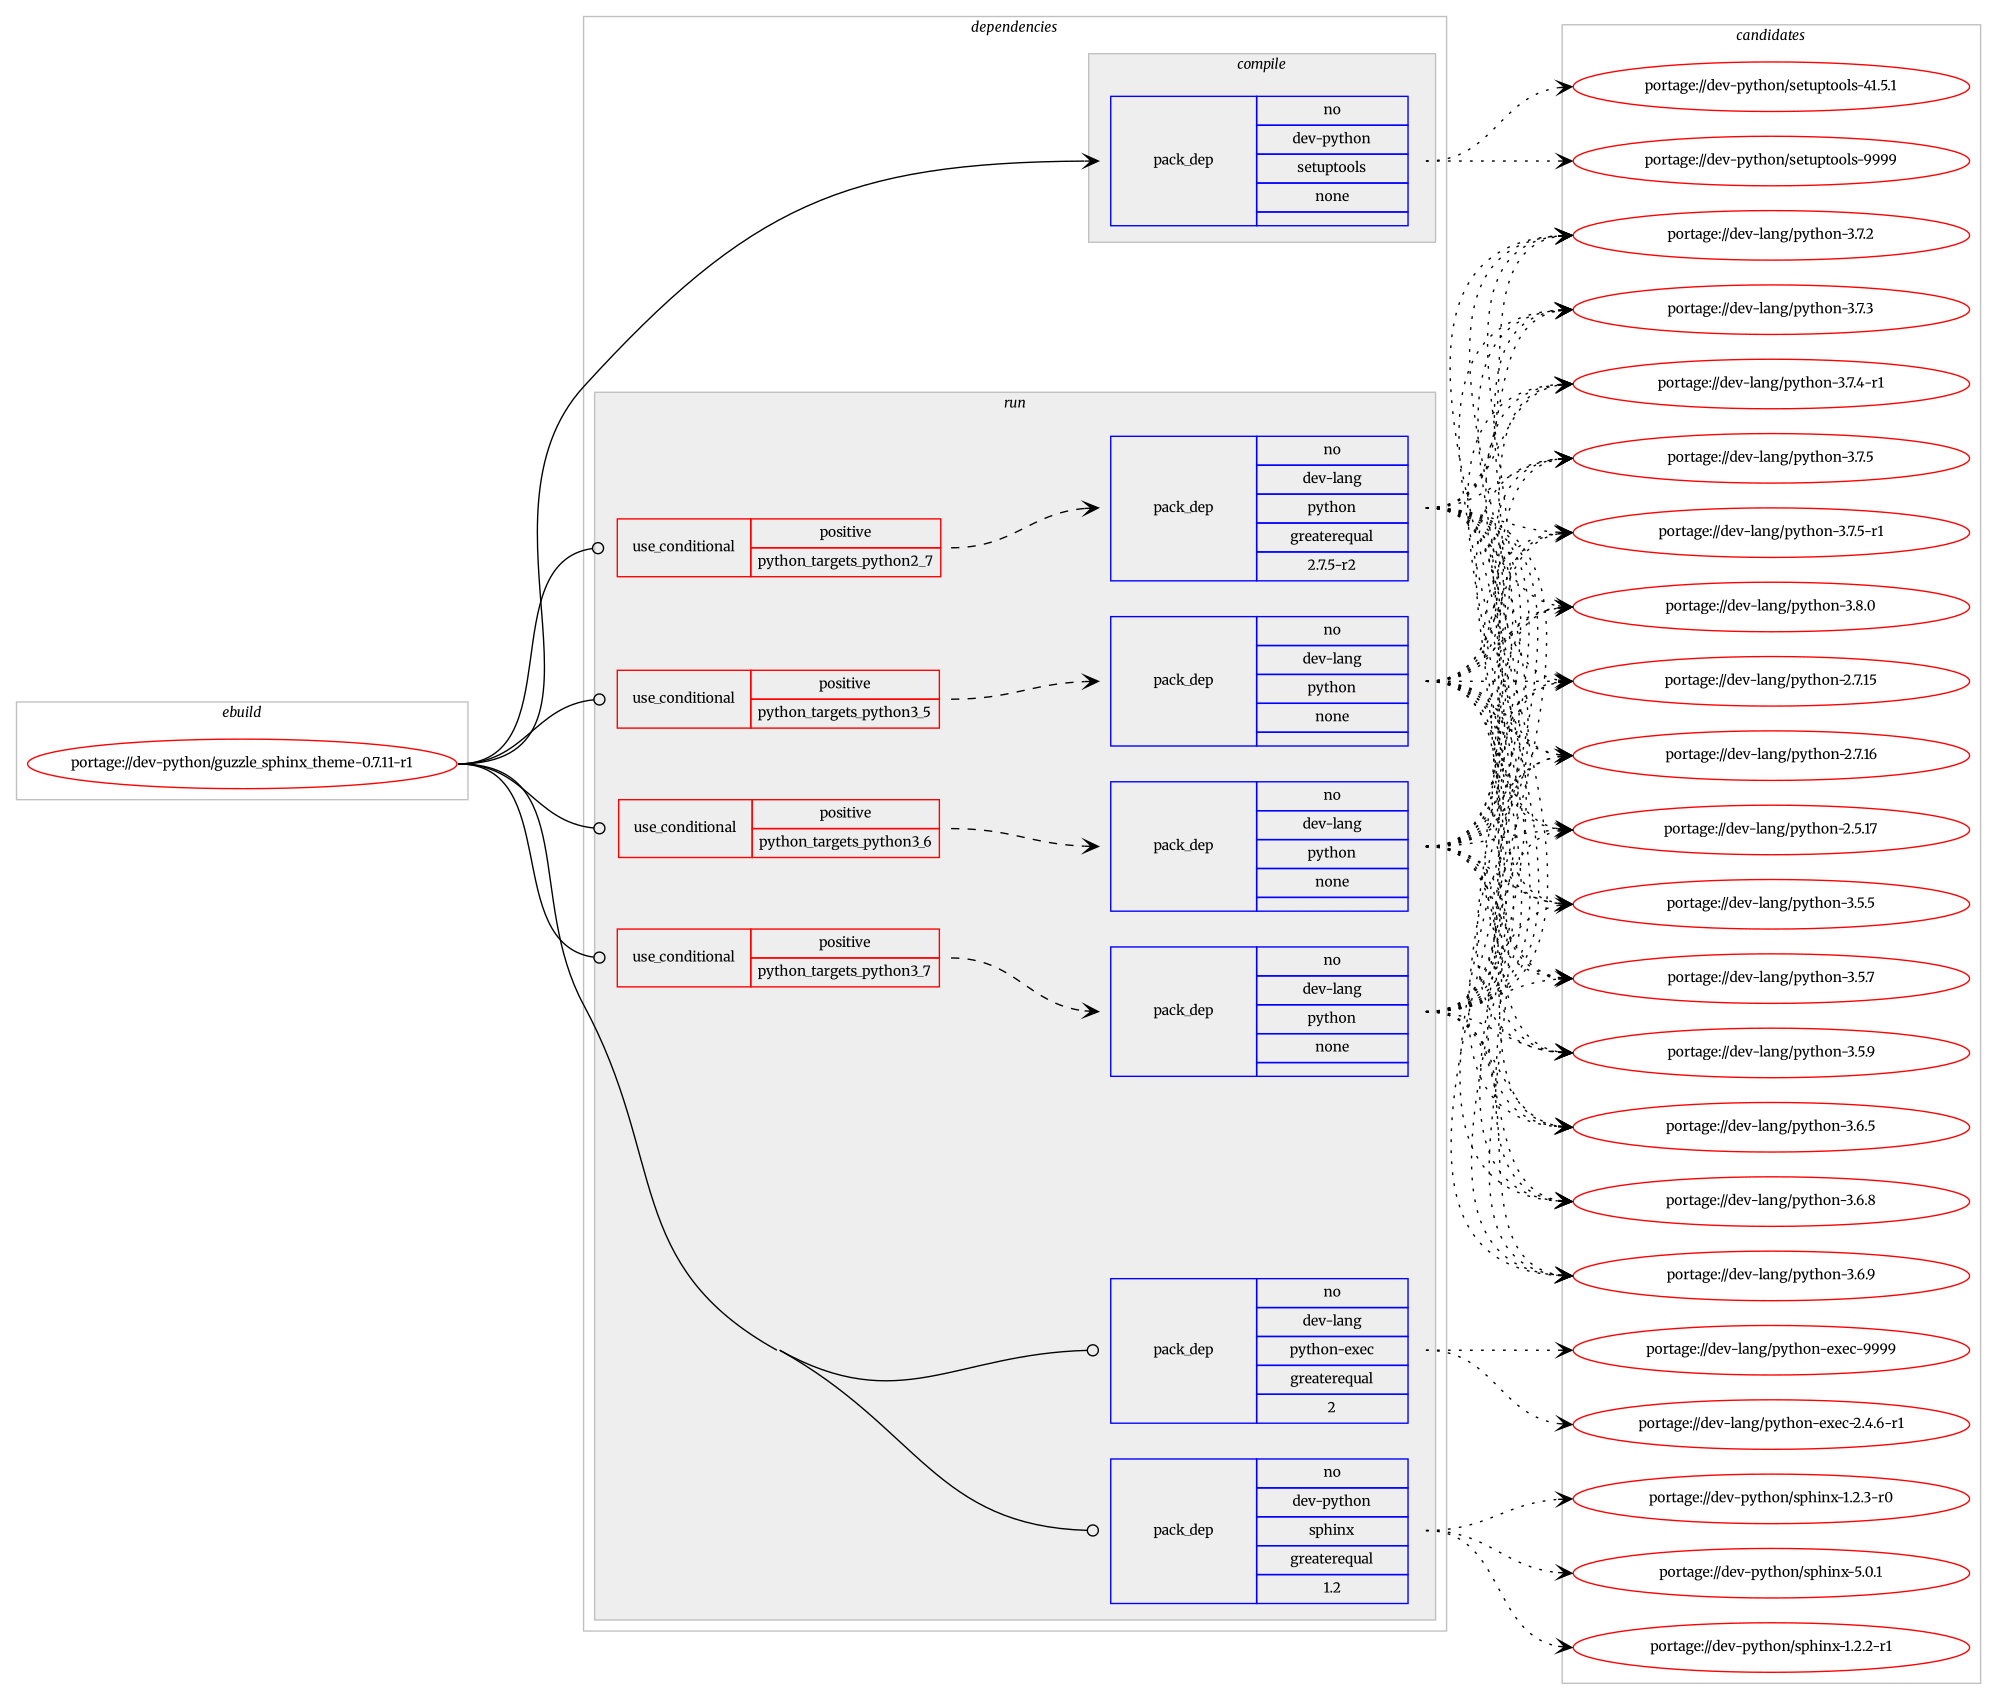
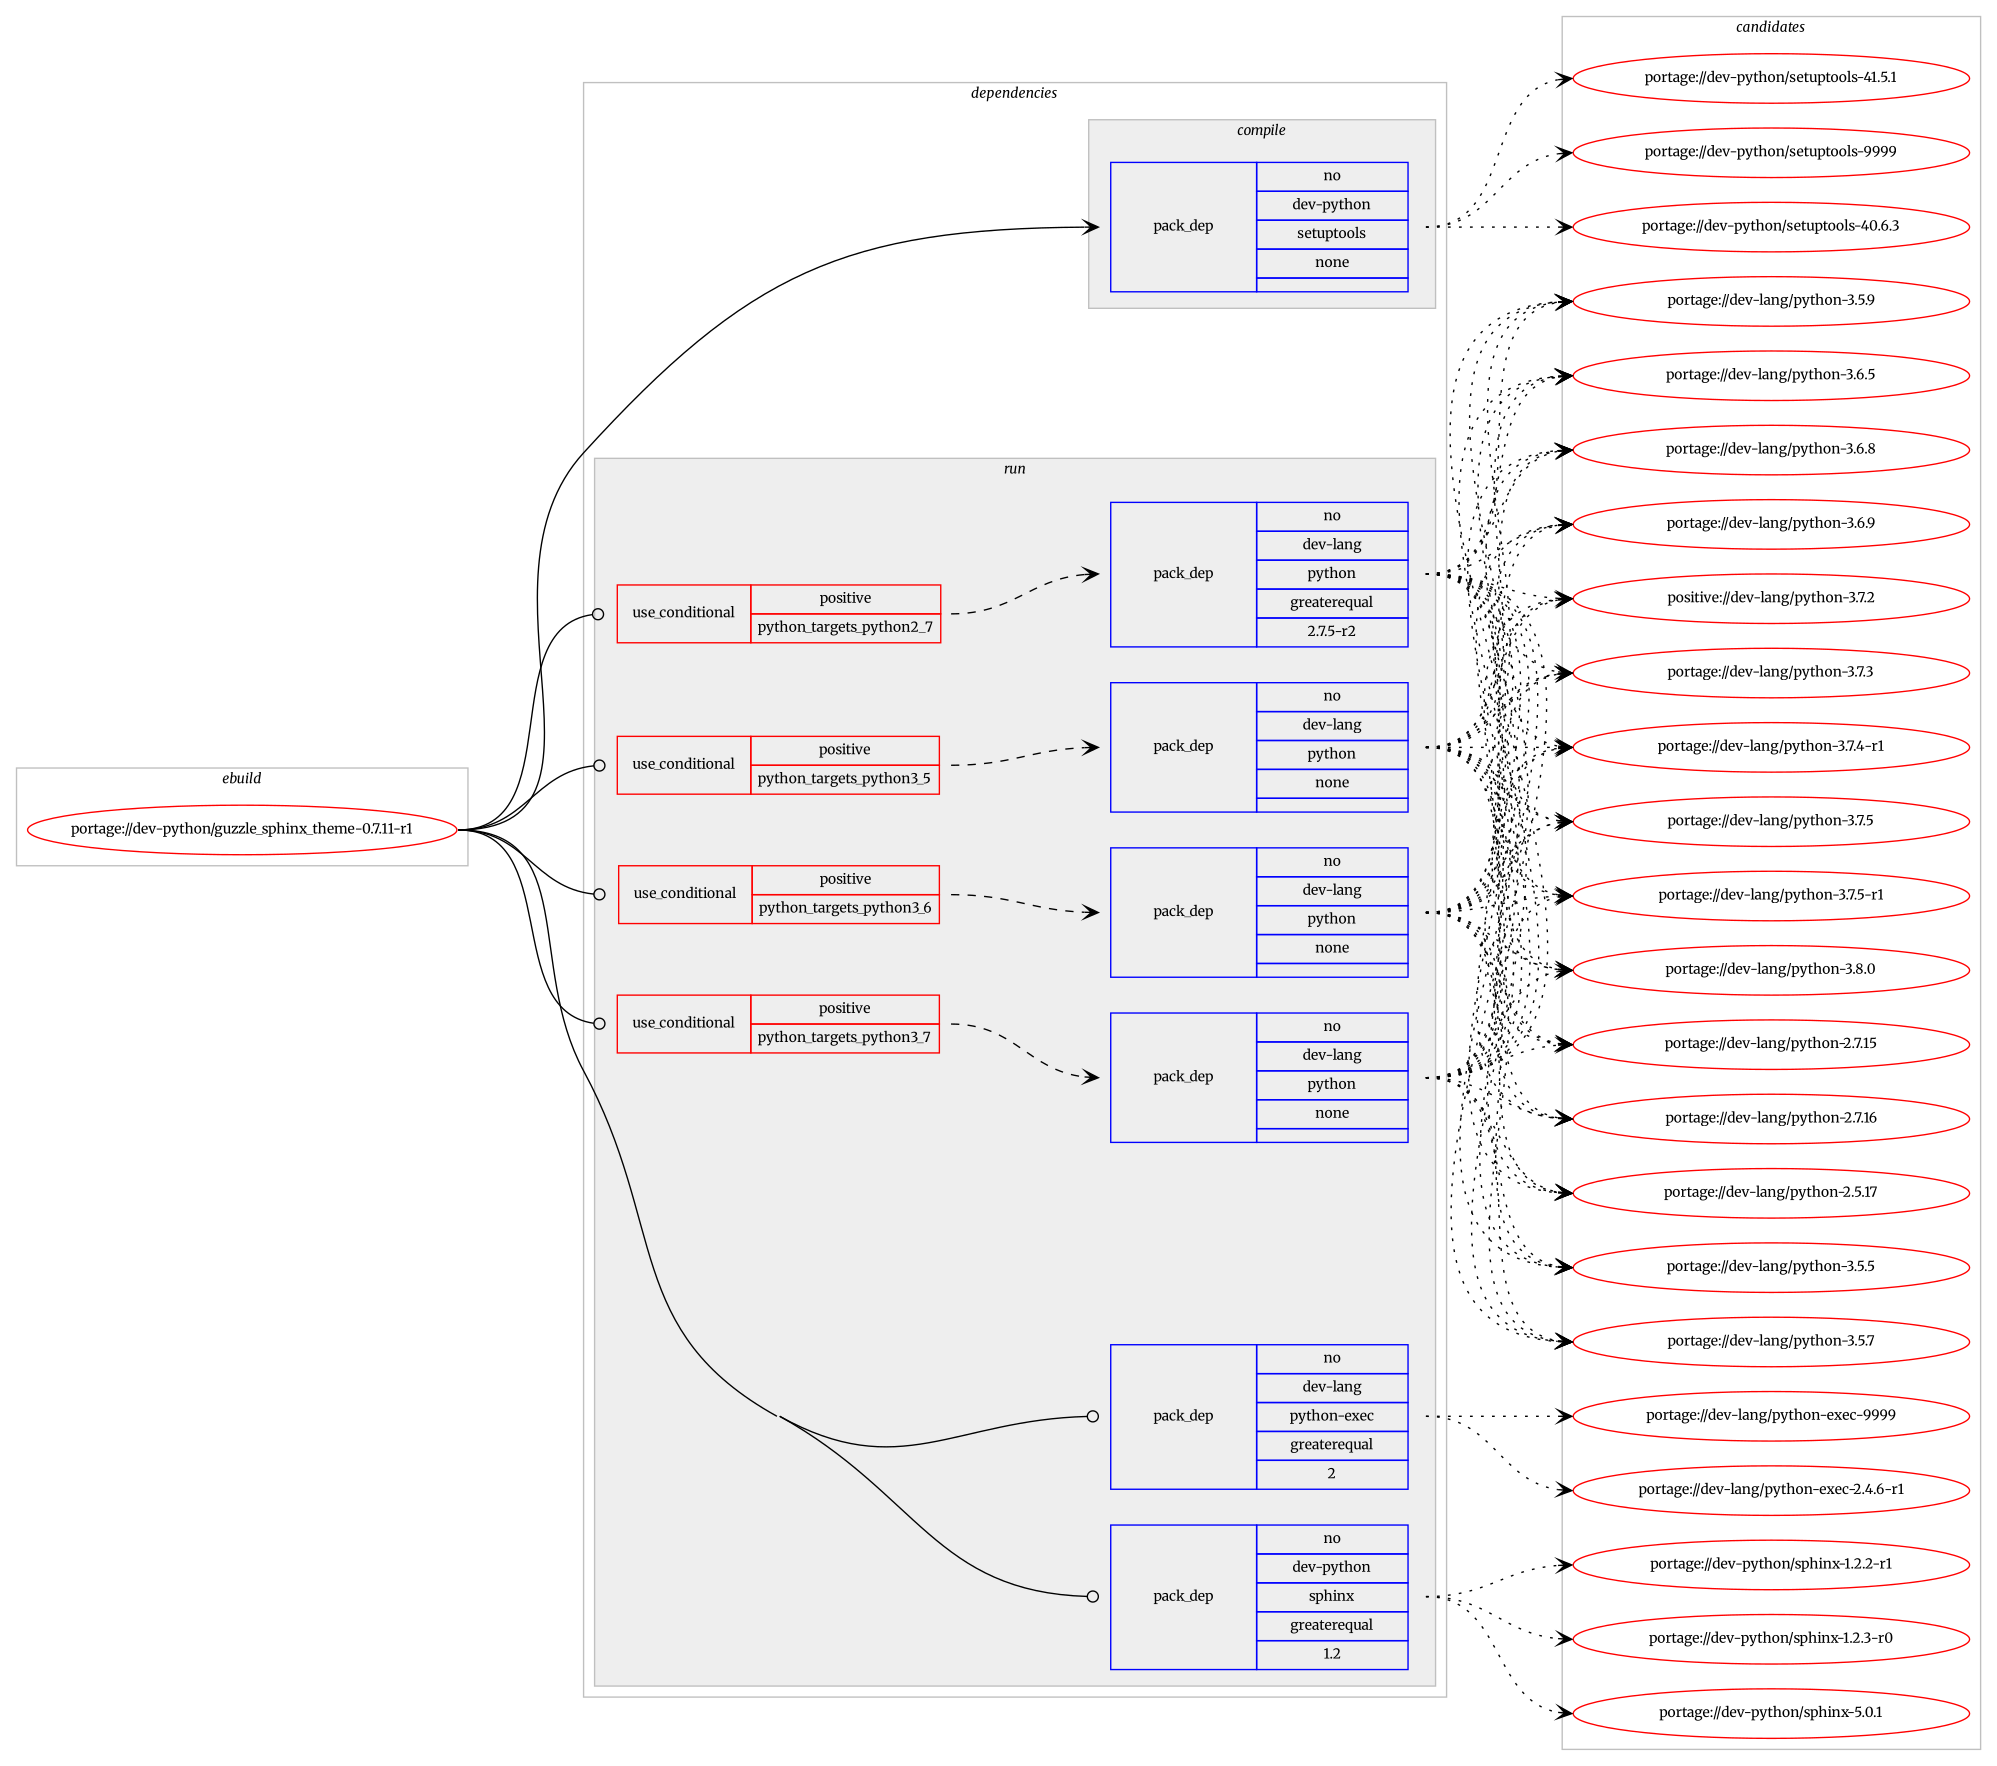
node "portage://dev-python/setuptools-40.6.3": added
node "portage://dev-lang/python-3.7.2": label "portage://dev-lang/python-3.7.2" -> "positive://dev-lang/python-3.7.2"
